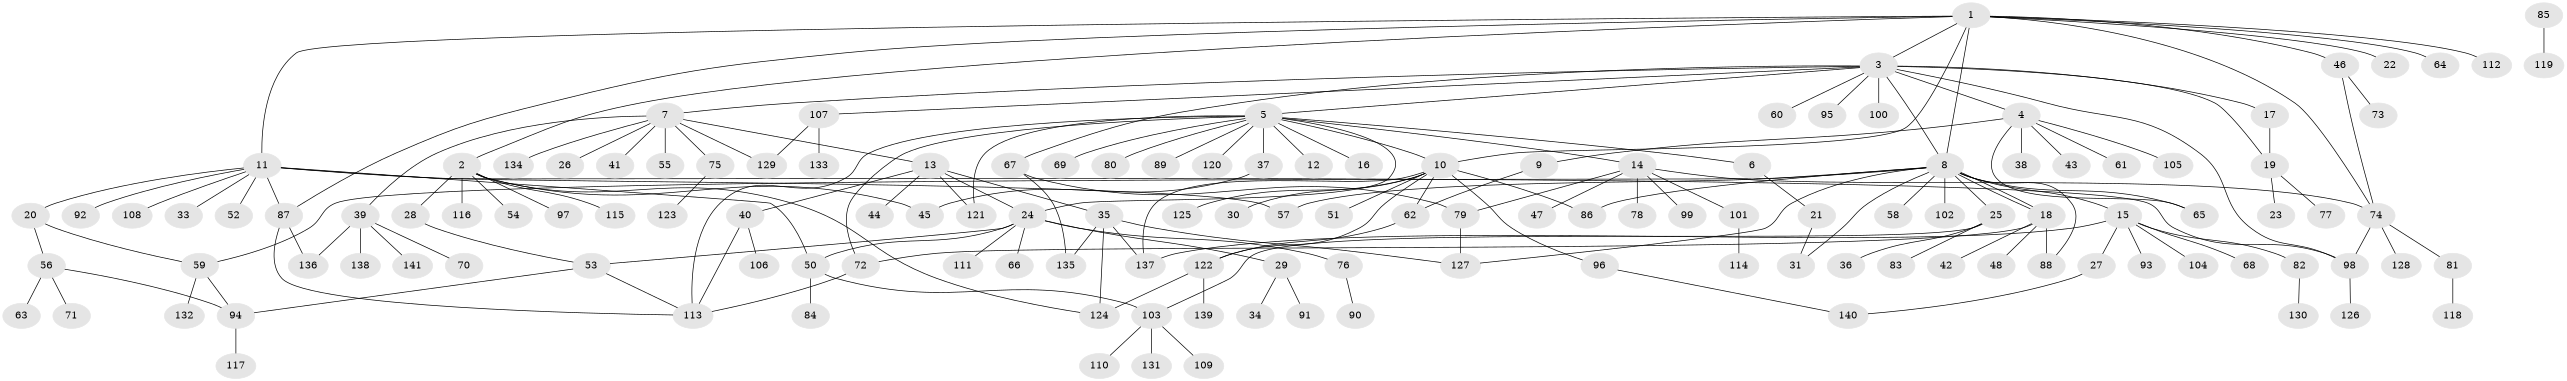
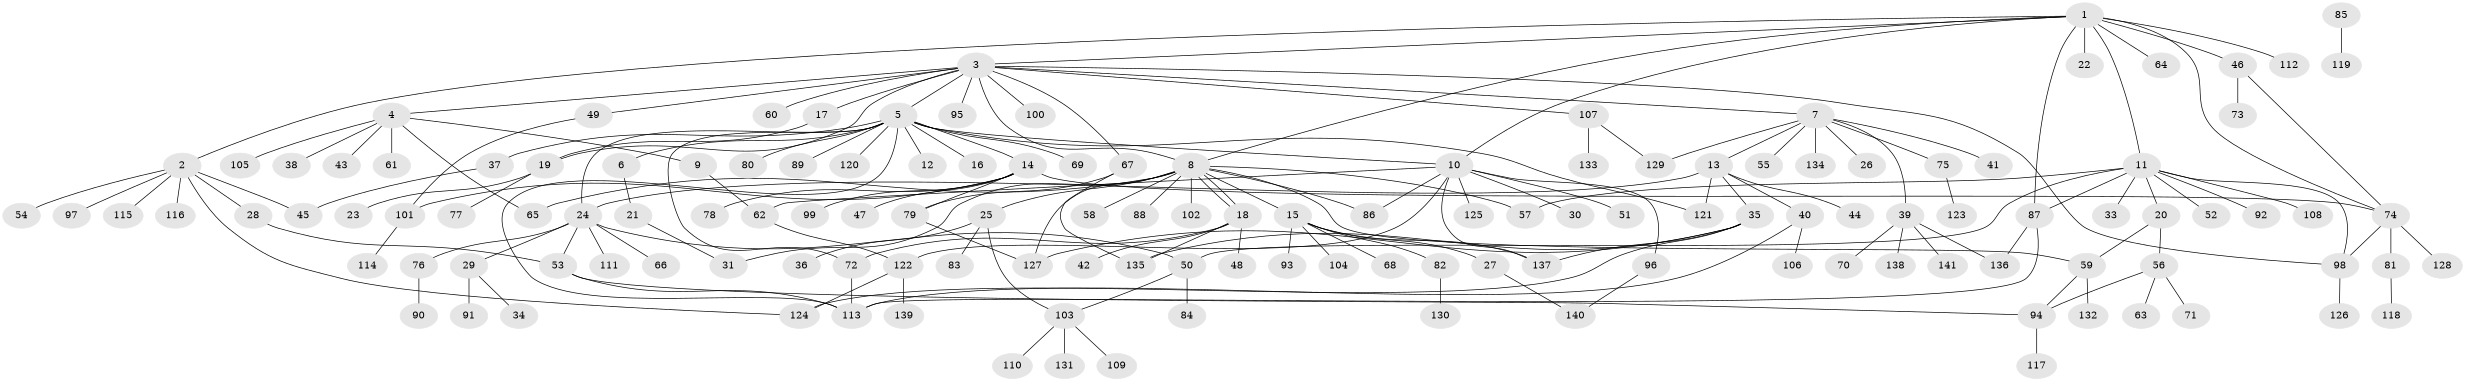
node "49": added
edge "18" -- "88": now "18" -- "135"
